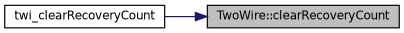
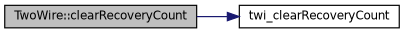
edge "twi_clearRecoveryCount" -> "TwoWire::clearRecoveryCount": reversed
